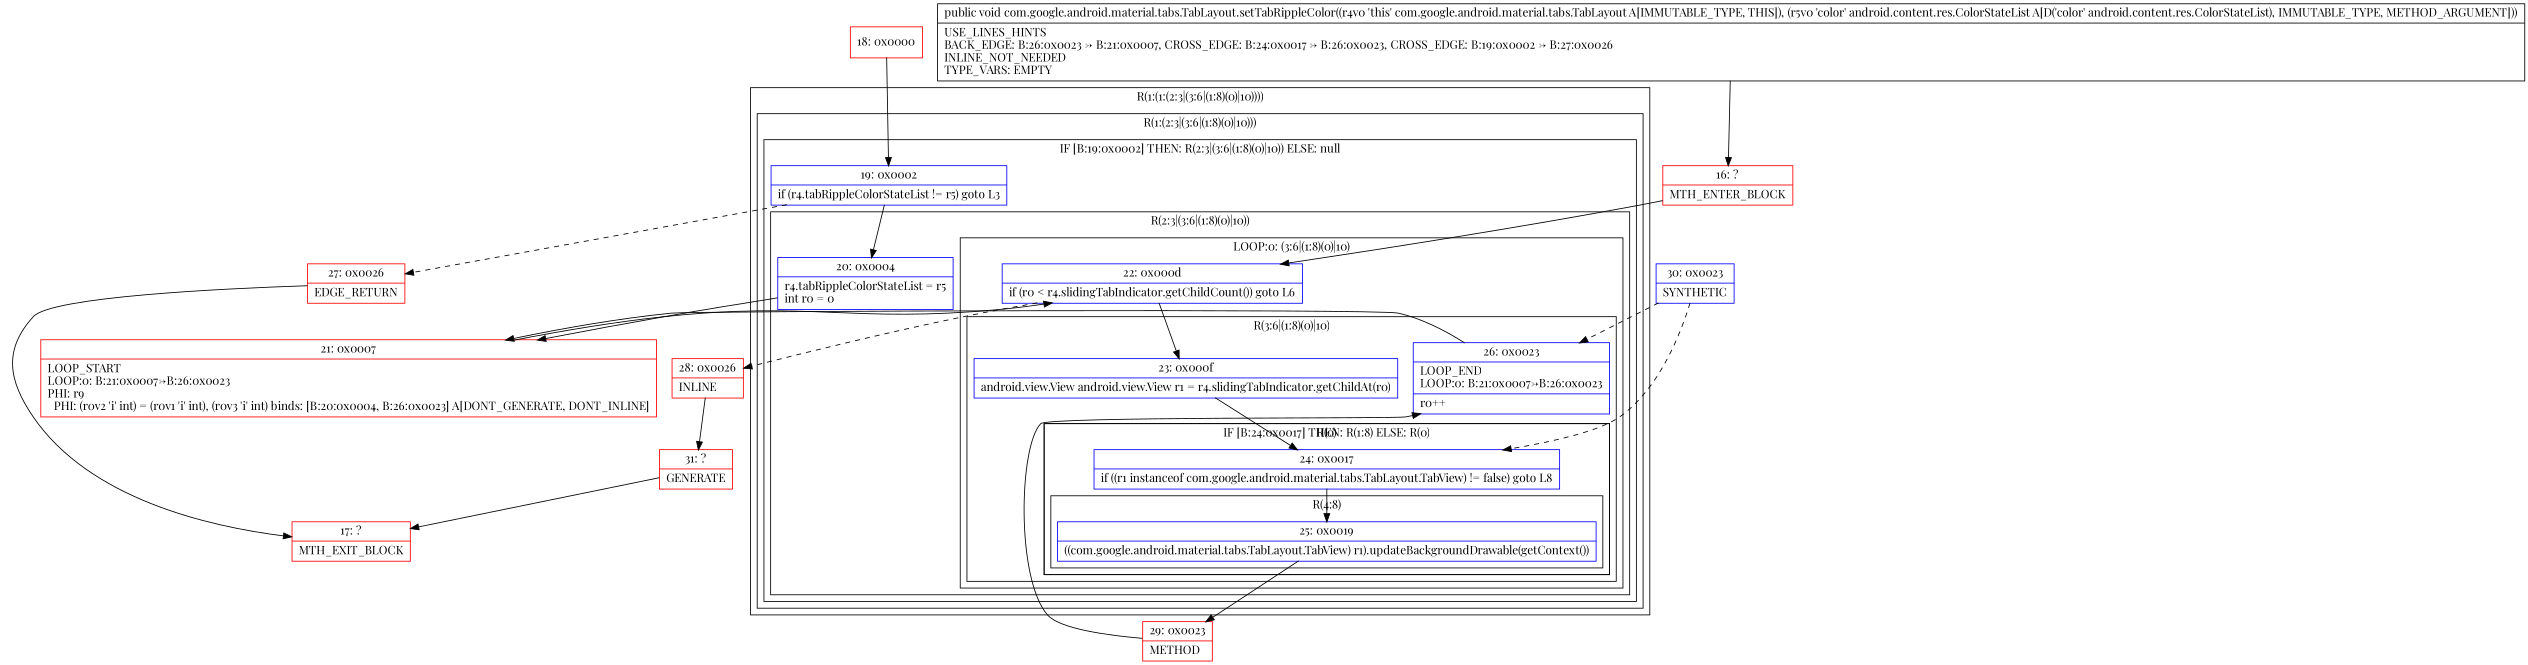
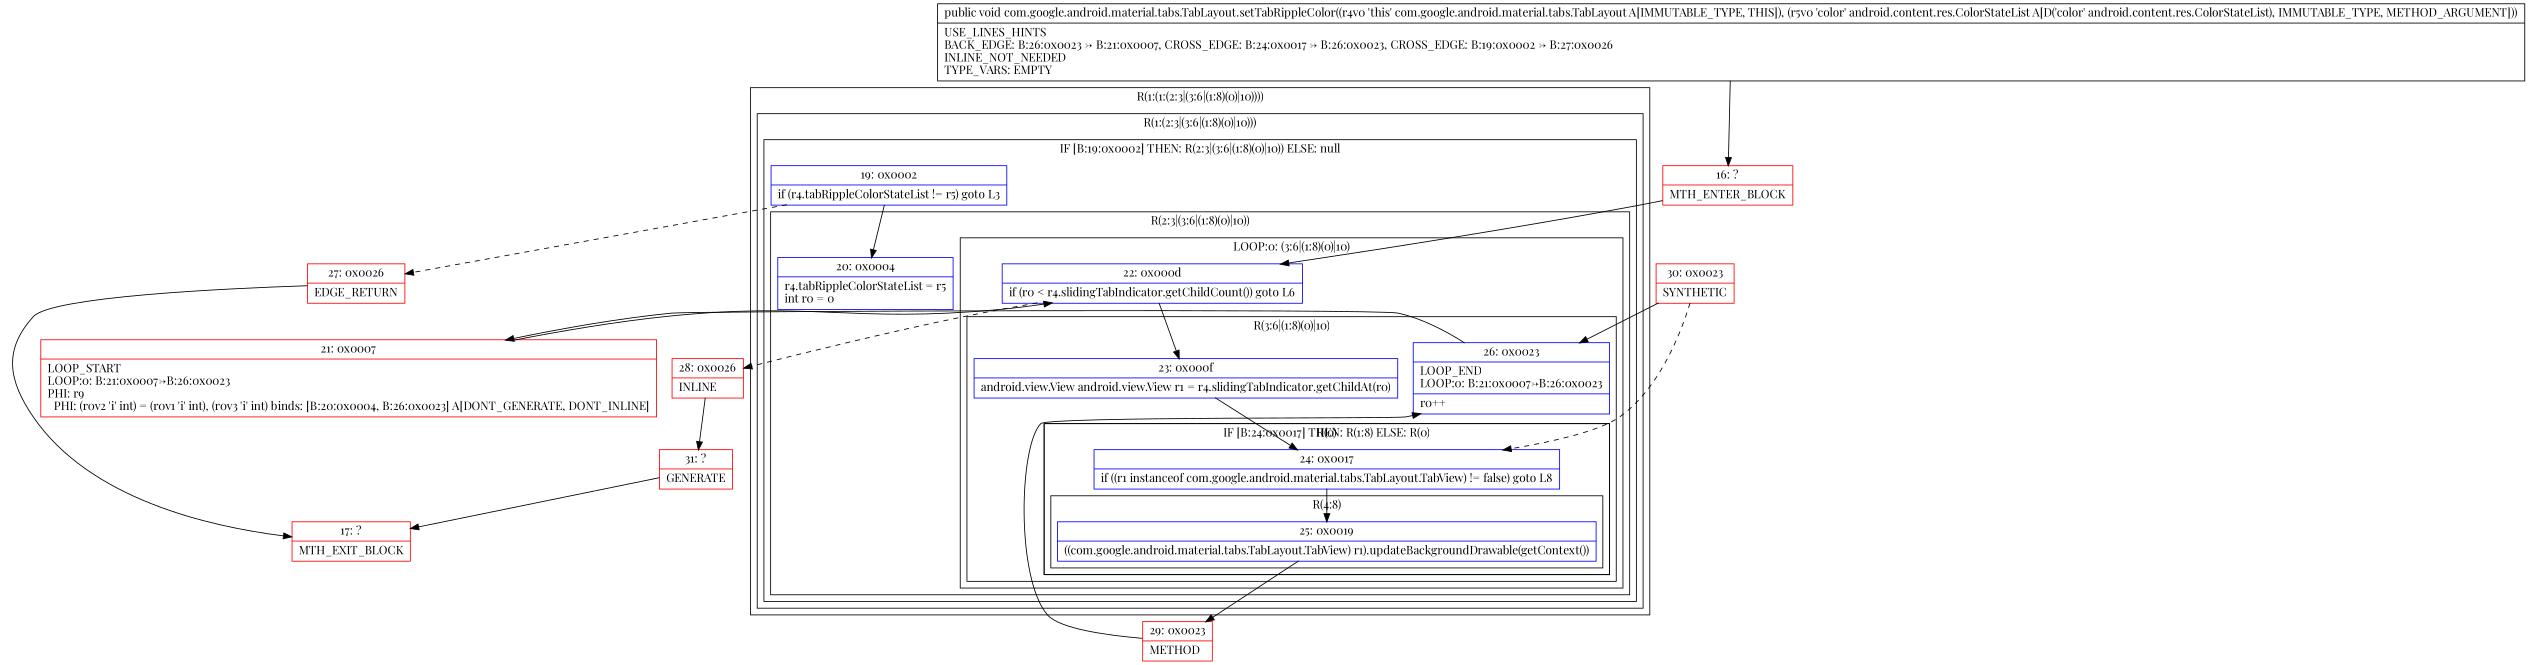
node "18: 0x0000": removed
node "30: 0x0023": color blue -> red
edge "20: 0x0004" -> "21: 0x0007": removed
edge "30: 0x0023" -> "26: 0x0023": style dashed -> solid
